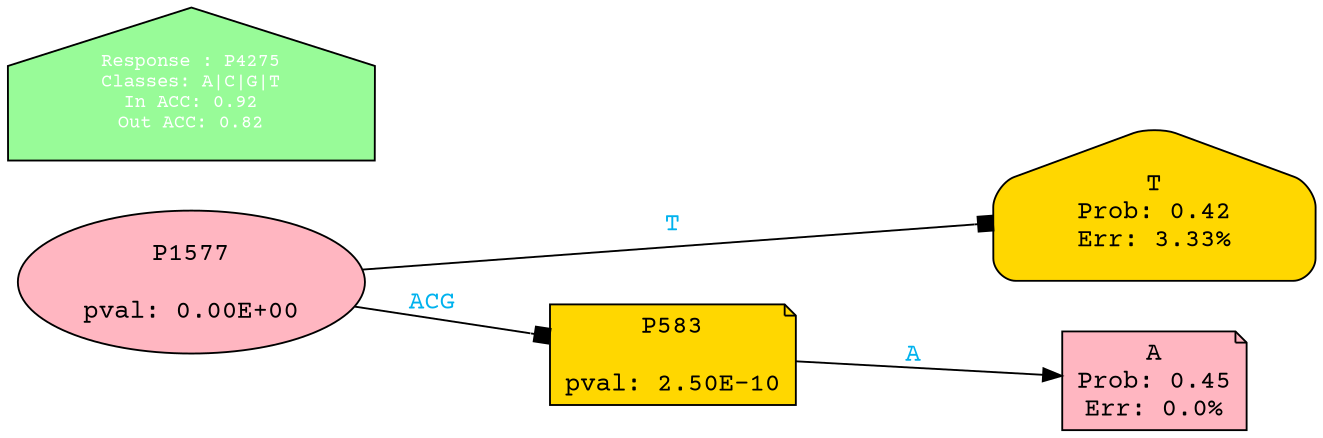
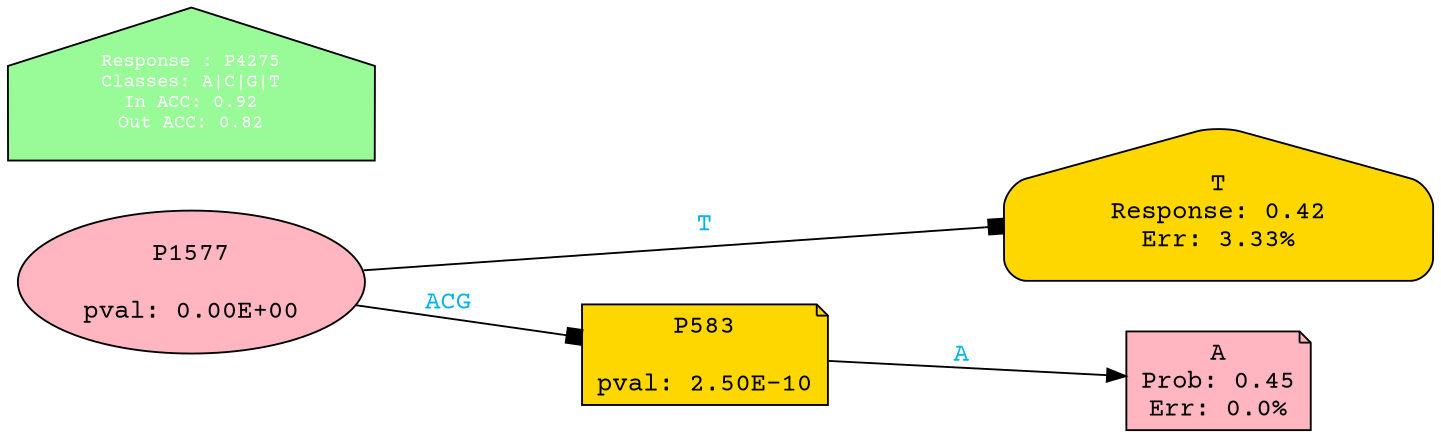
node "T Prob: 0.42 Err: 3.33%": label "T Prob: 0.42 Err: 3.33%" -> "T Response: 0.42 Err: 3.33%"
